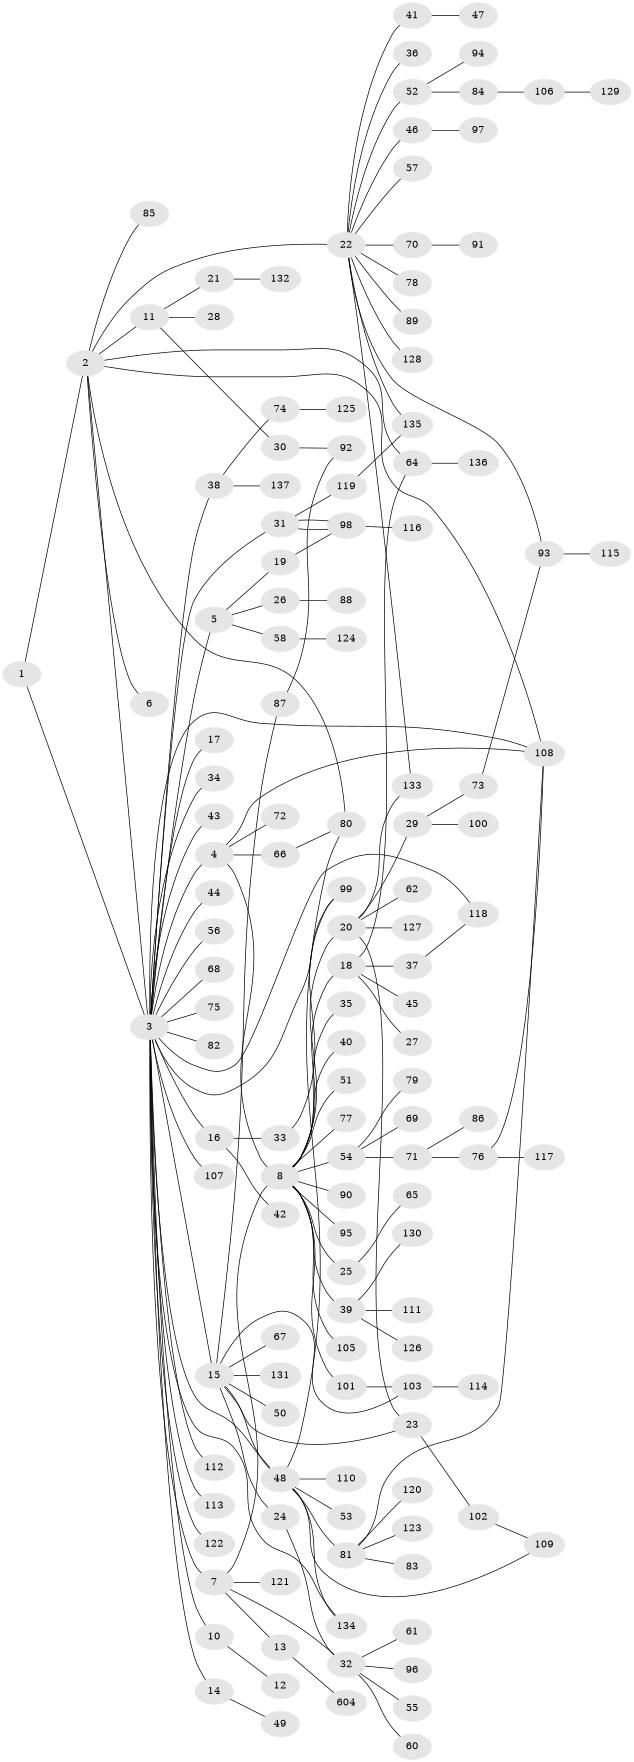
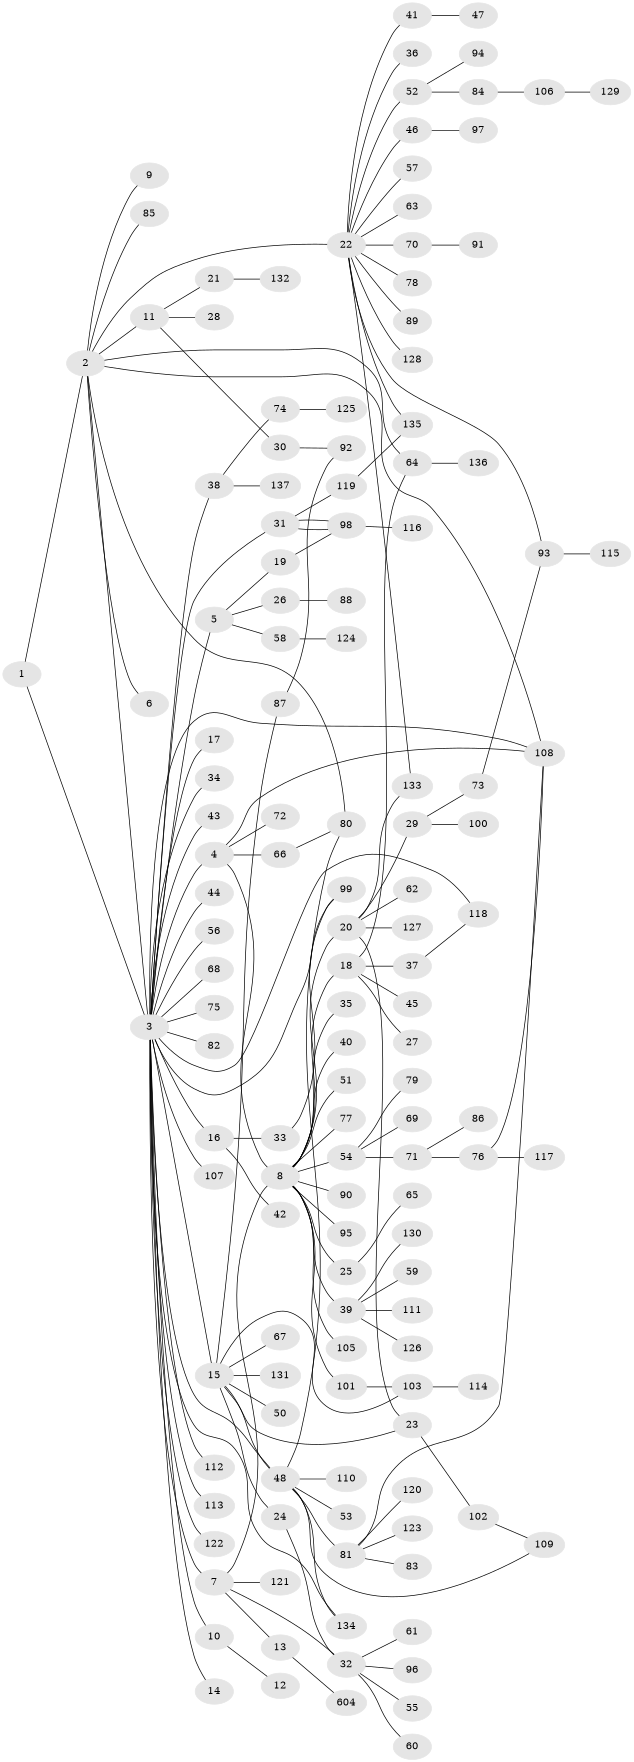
node "9": added
node "63": added
node "59": added
node "49": removed
